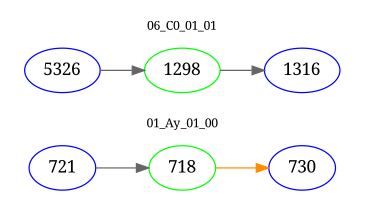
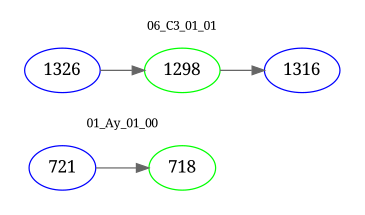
cluster "06_C0_01_01": label "06_C0_01_01" -> "06_C3_01_01"
node "5326": label "5326" -> "1326"
node "730": removed
